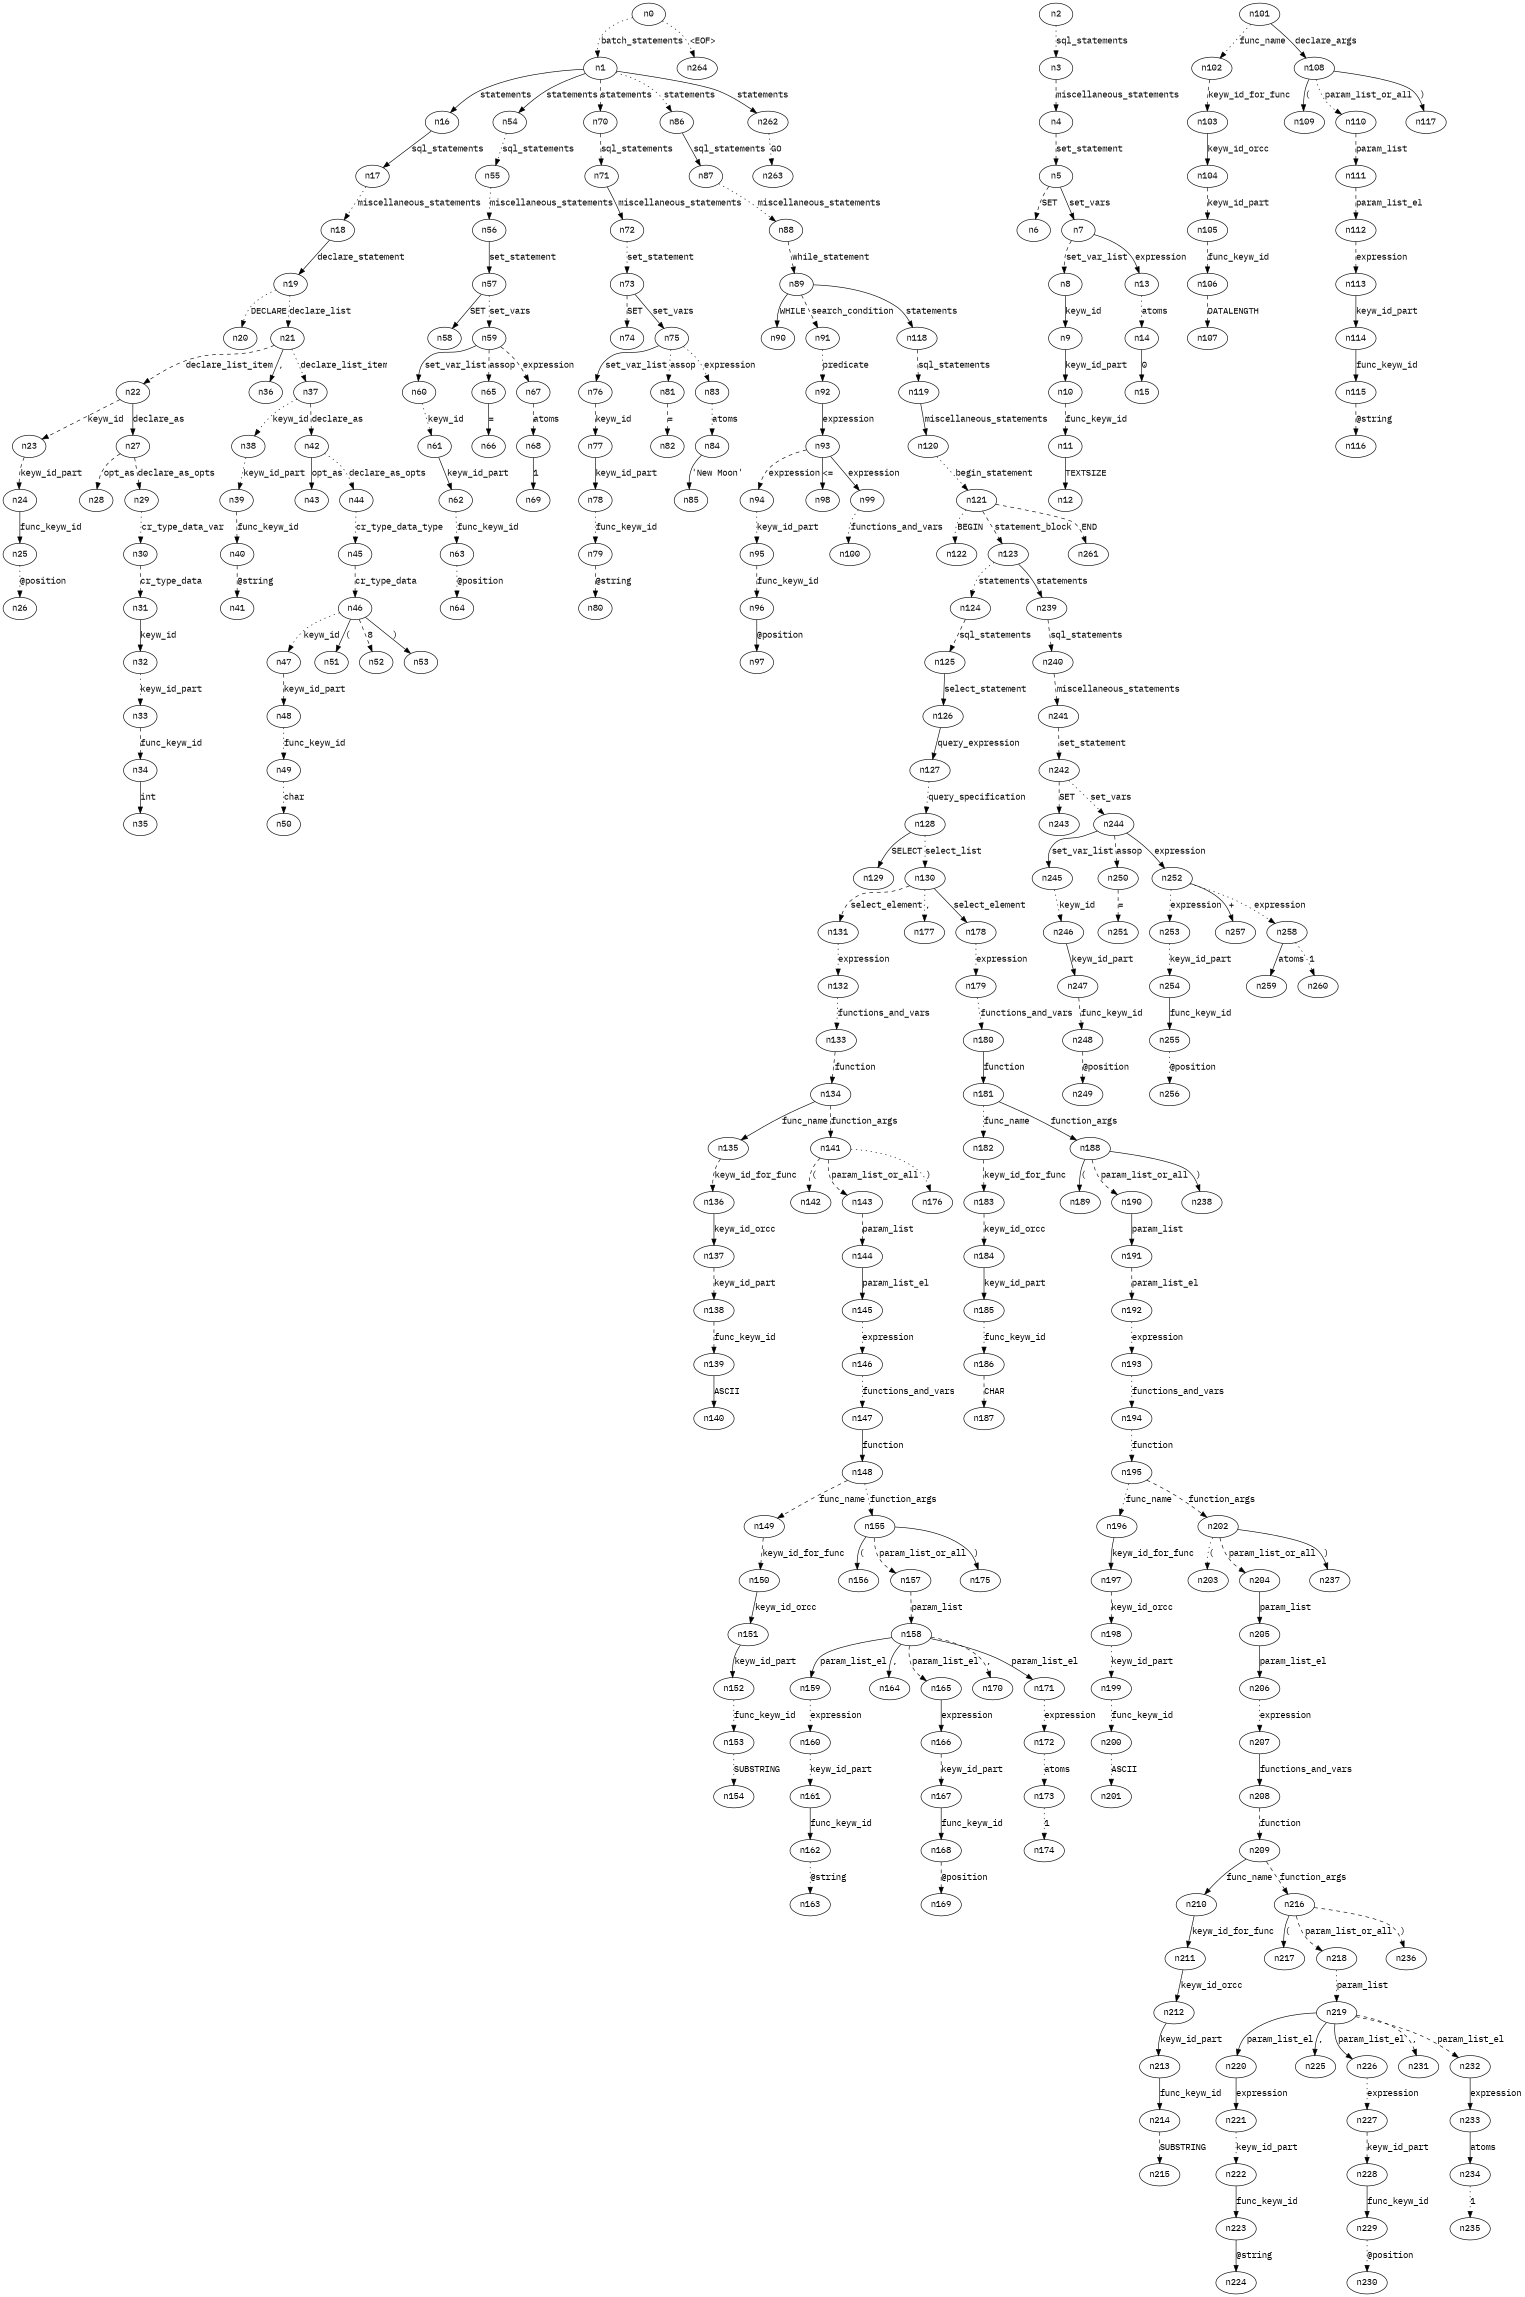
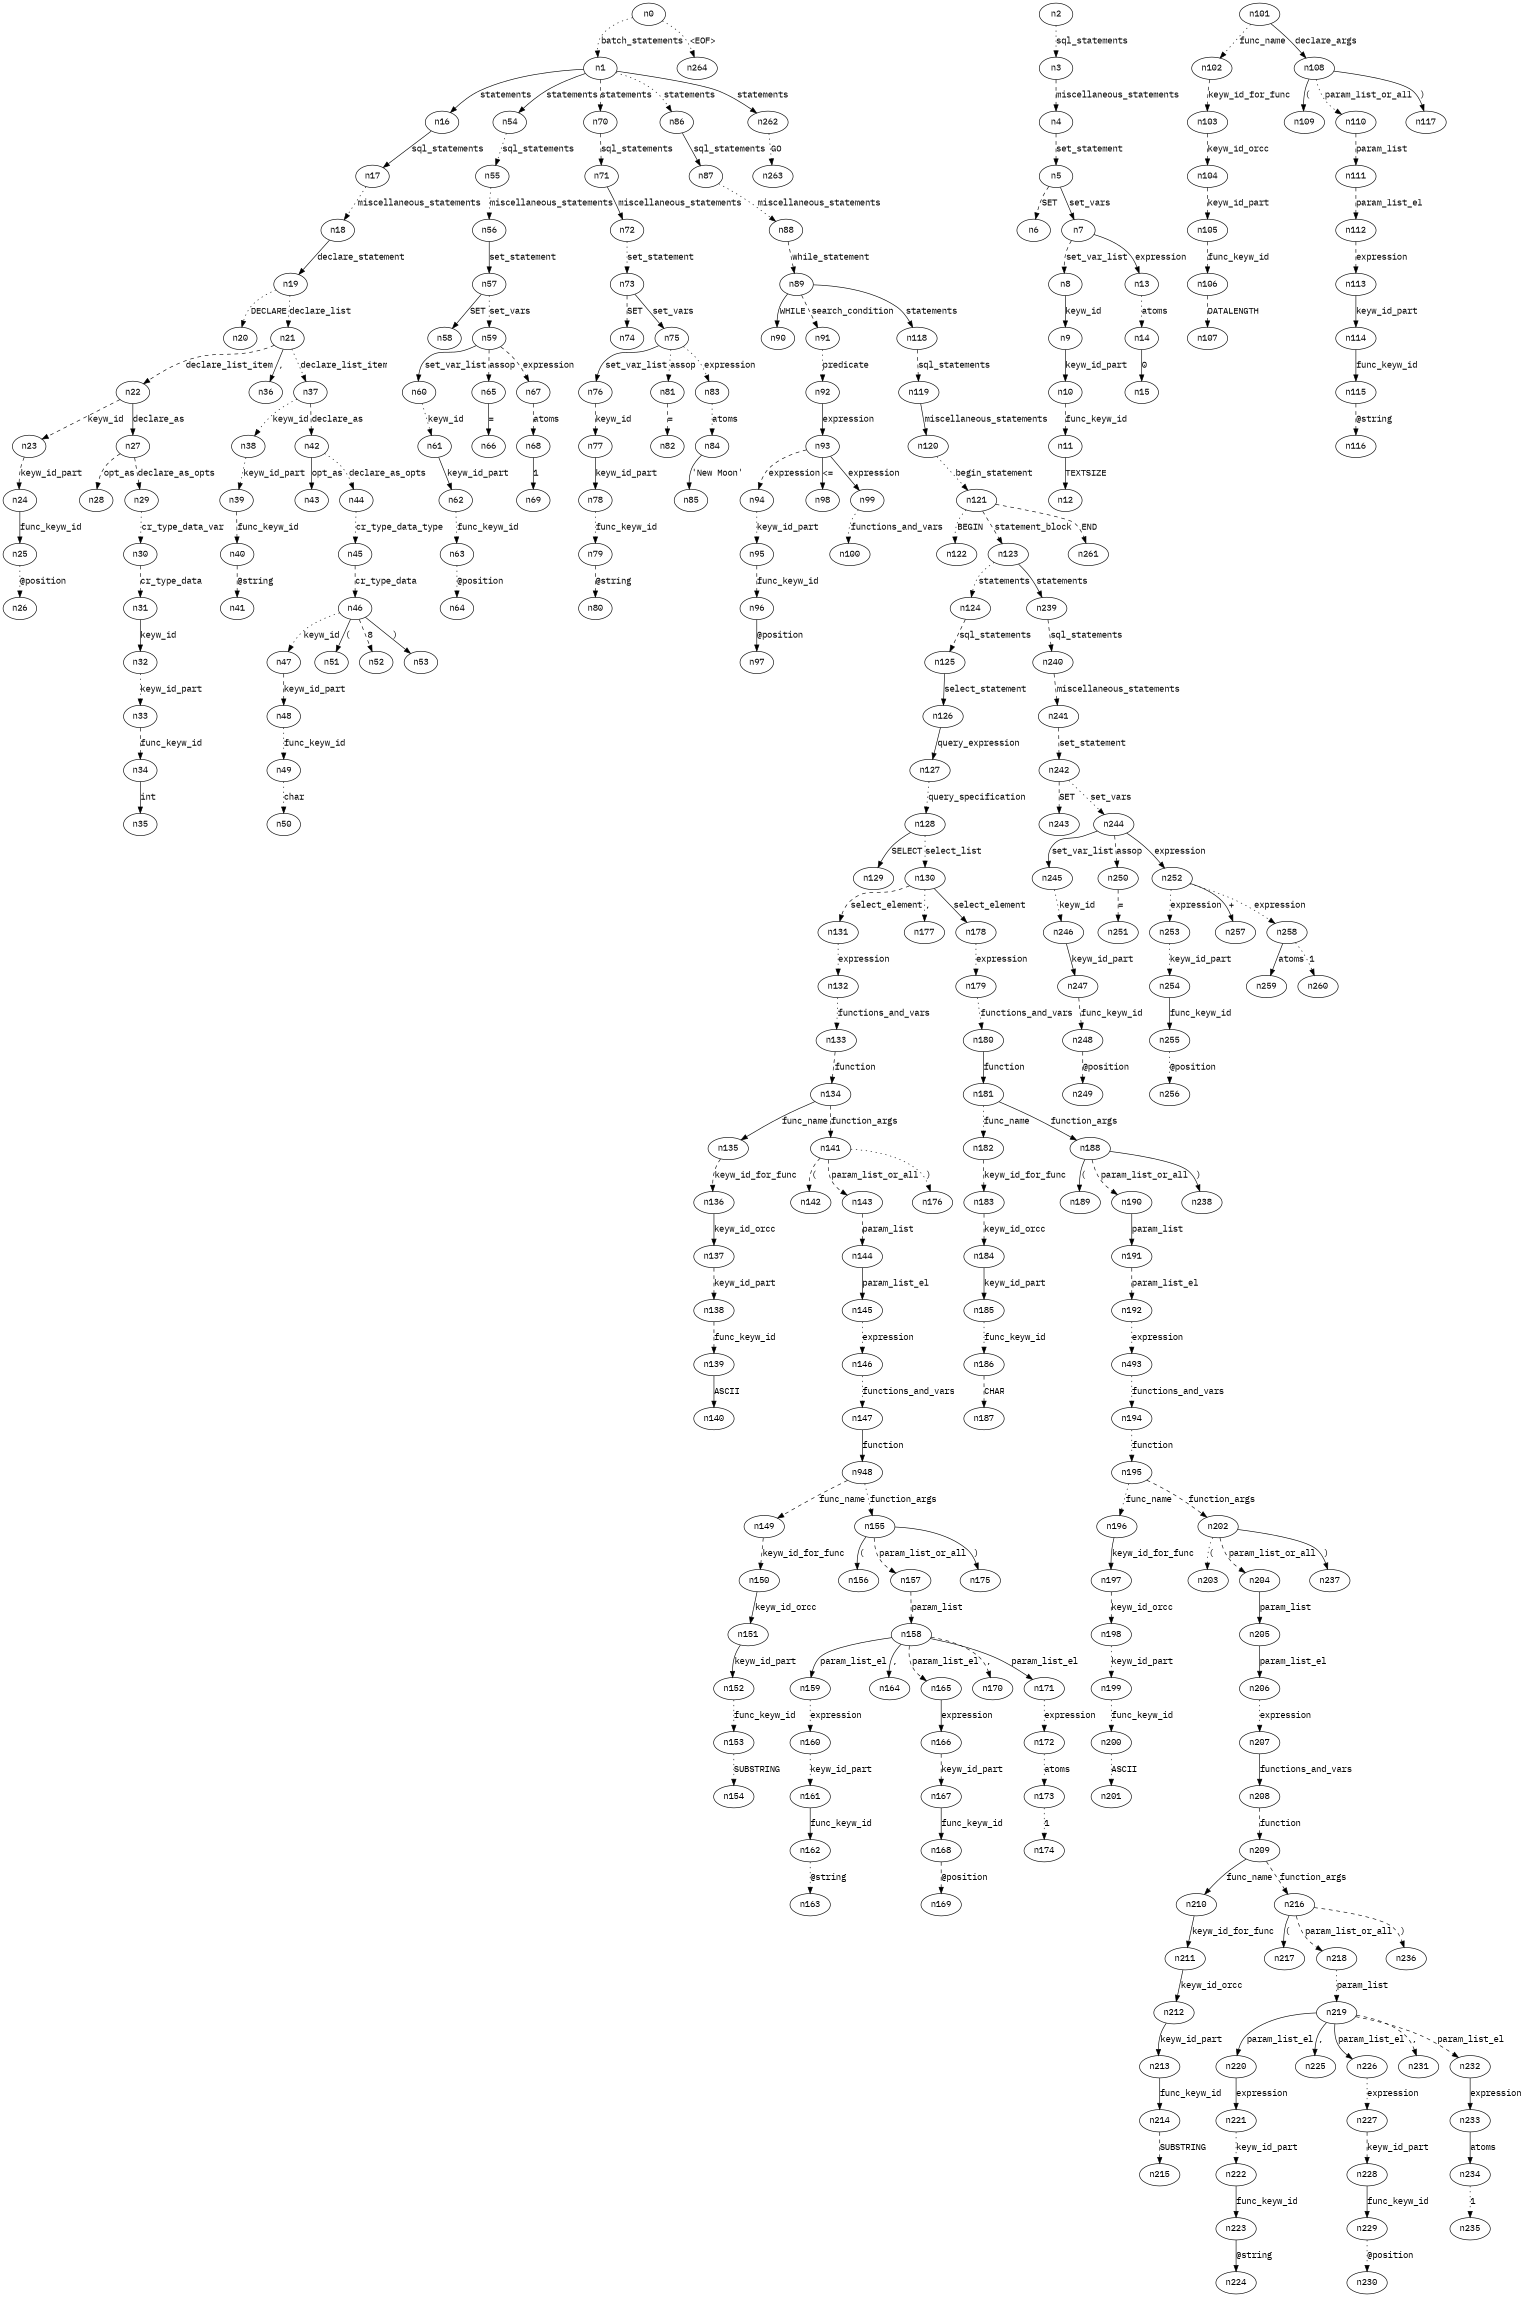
edge "n103" -> "n104": style solid -> dashed
node "n193": label "n193" -> "n493"
node "n148": label "n148" -> "n948"
